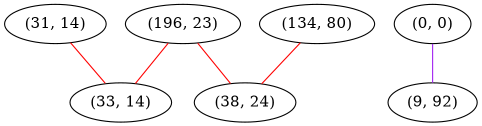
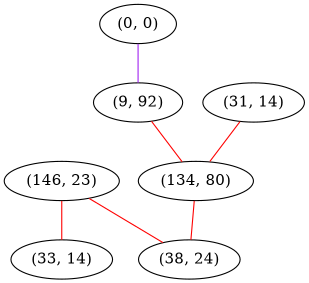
node "(196, 23)": label "(196, 23)" -> "(146, 23)"
edge "(31, 14)" -- "(33, 14)": now "(31, 14)" -- "(134, 80)"
edge "(9, 92)" -- "(134, 80)": added
